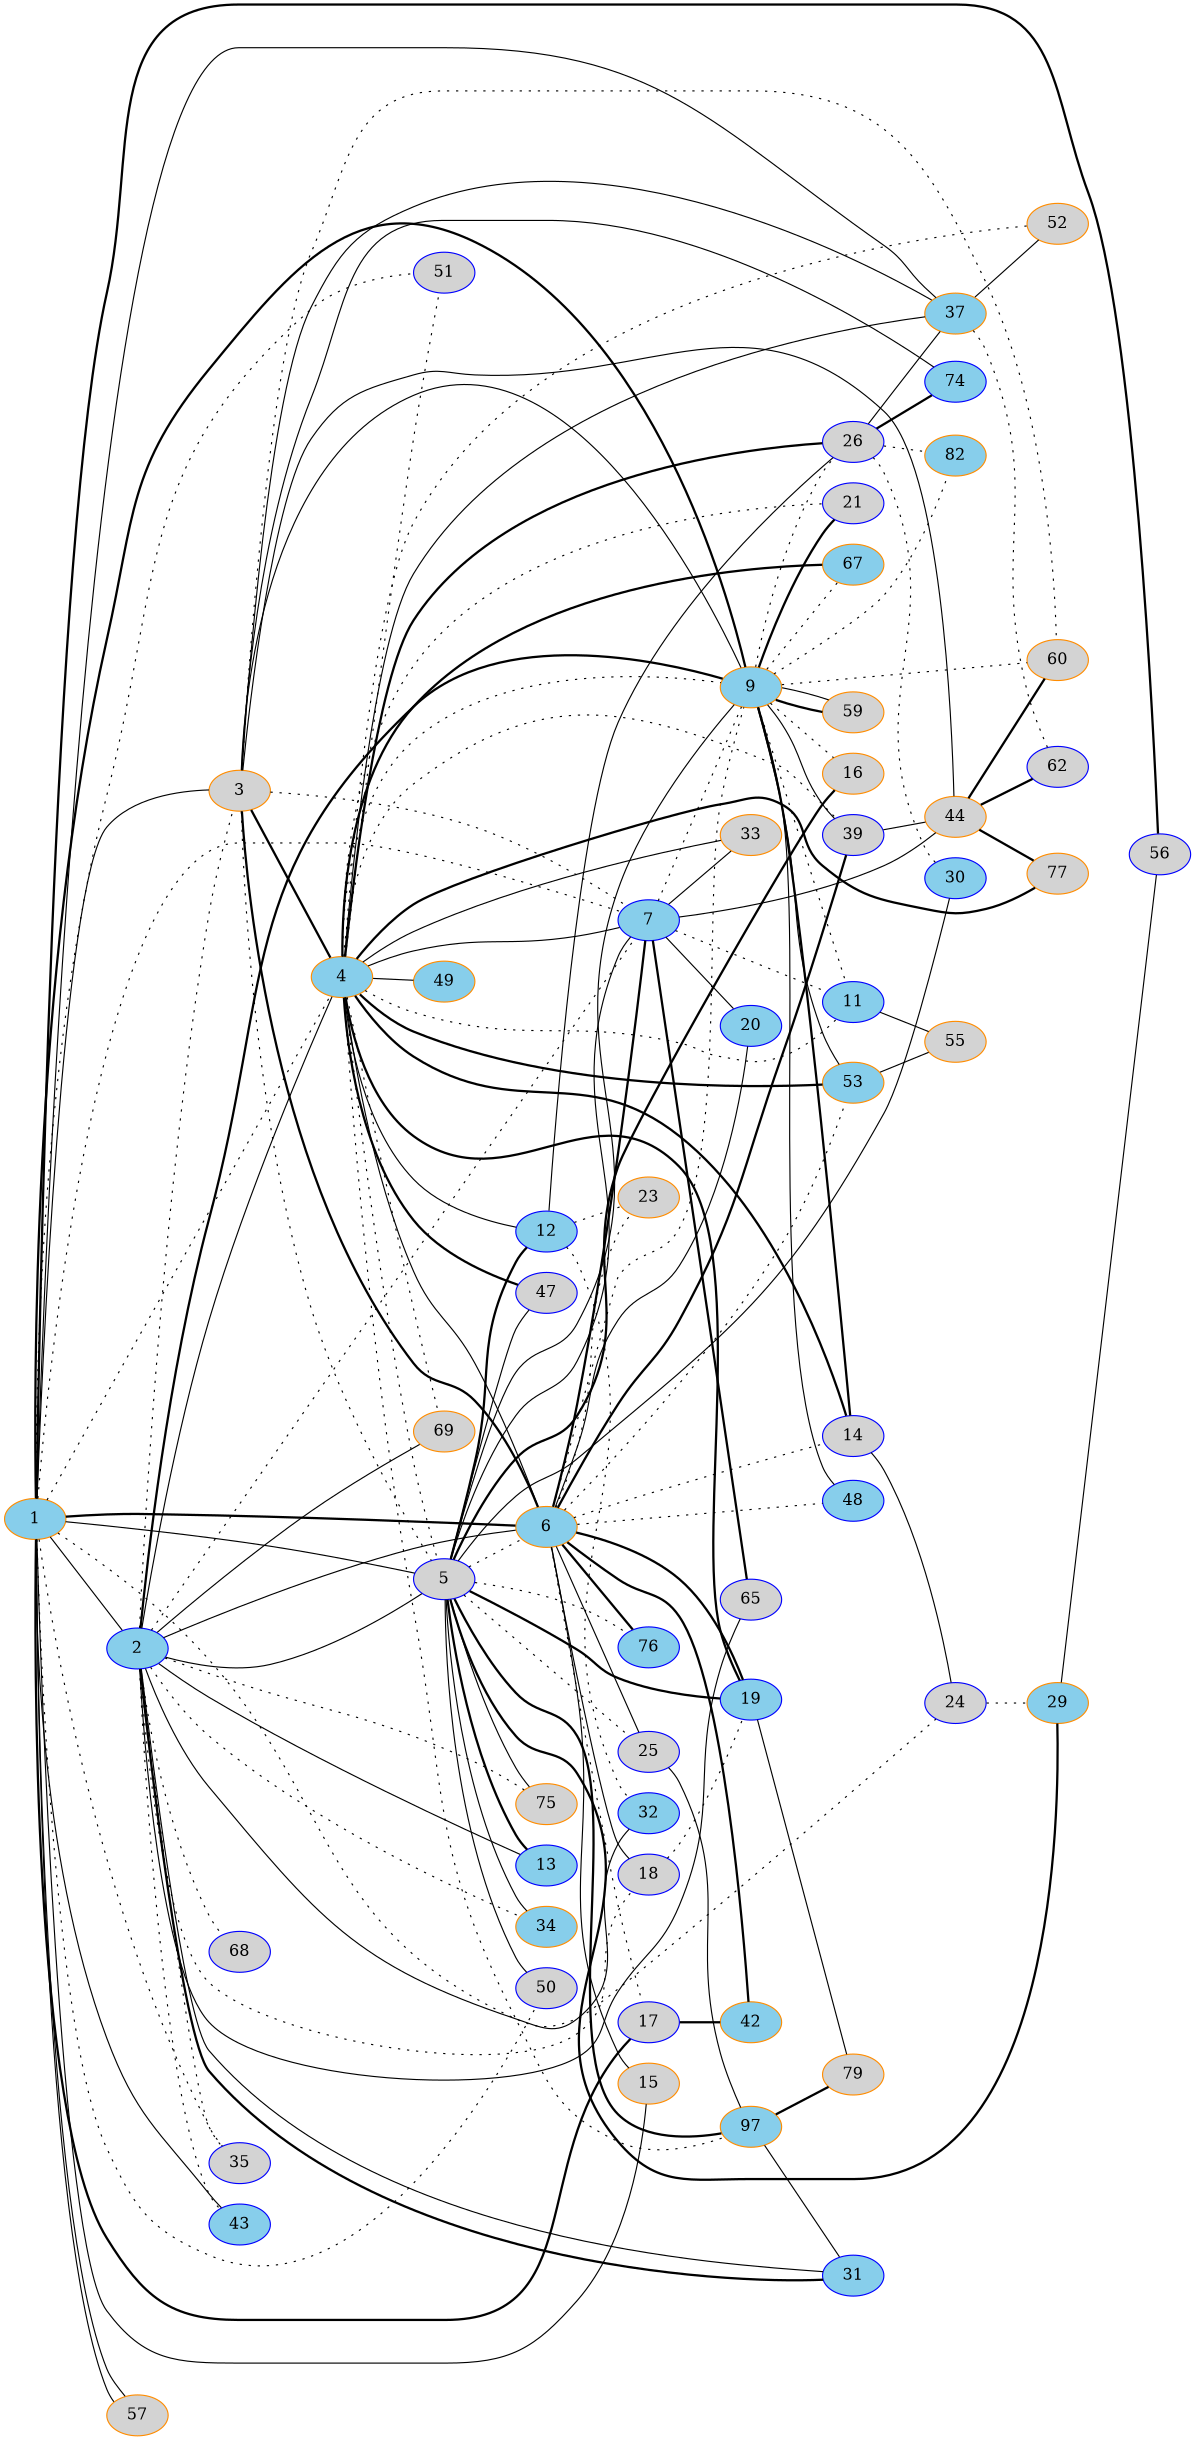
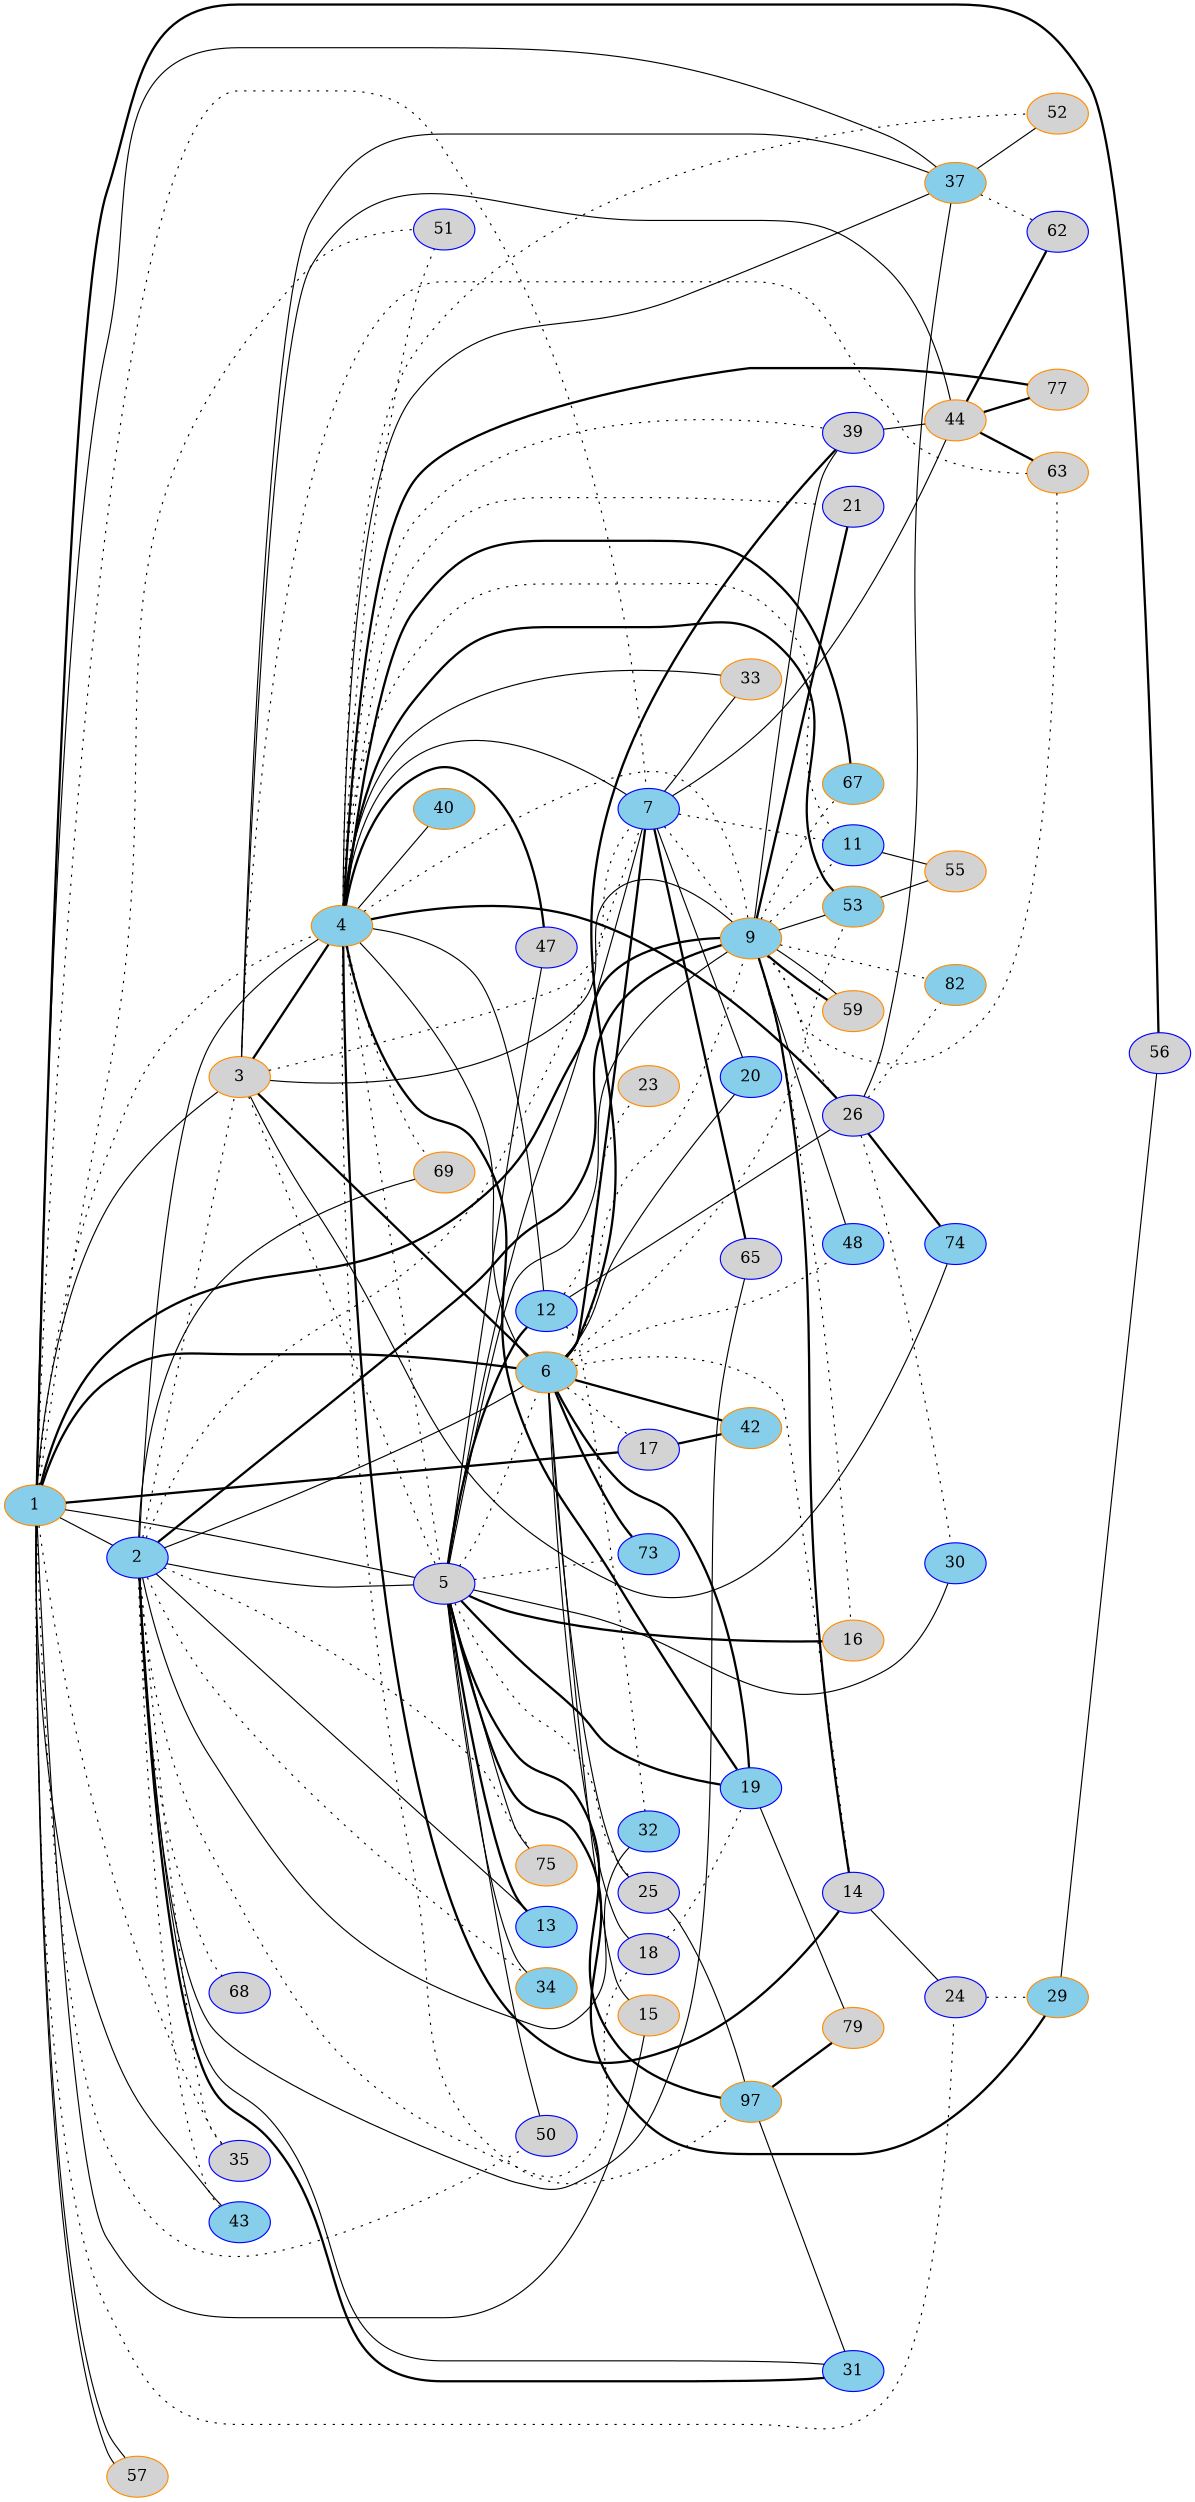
node "60": label "60" -> "63"
node "49": label "49" -> "40"
edge "23" -- "6": removed
node "76": label "76" -> "73"
